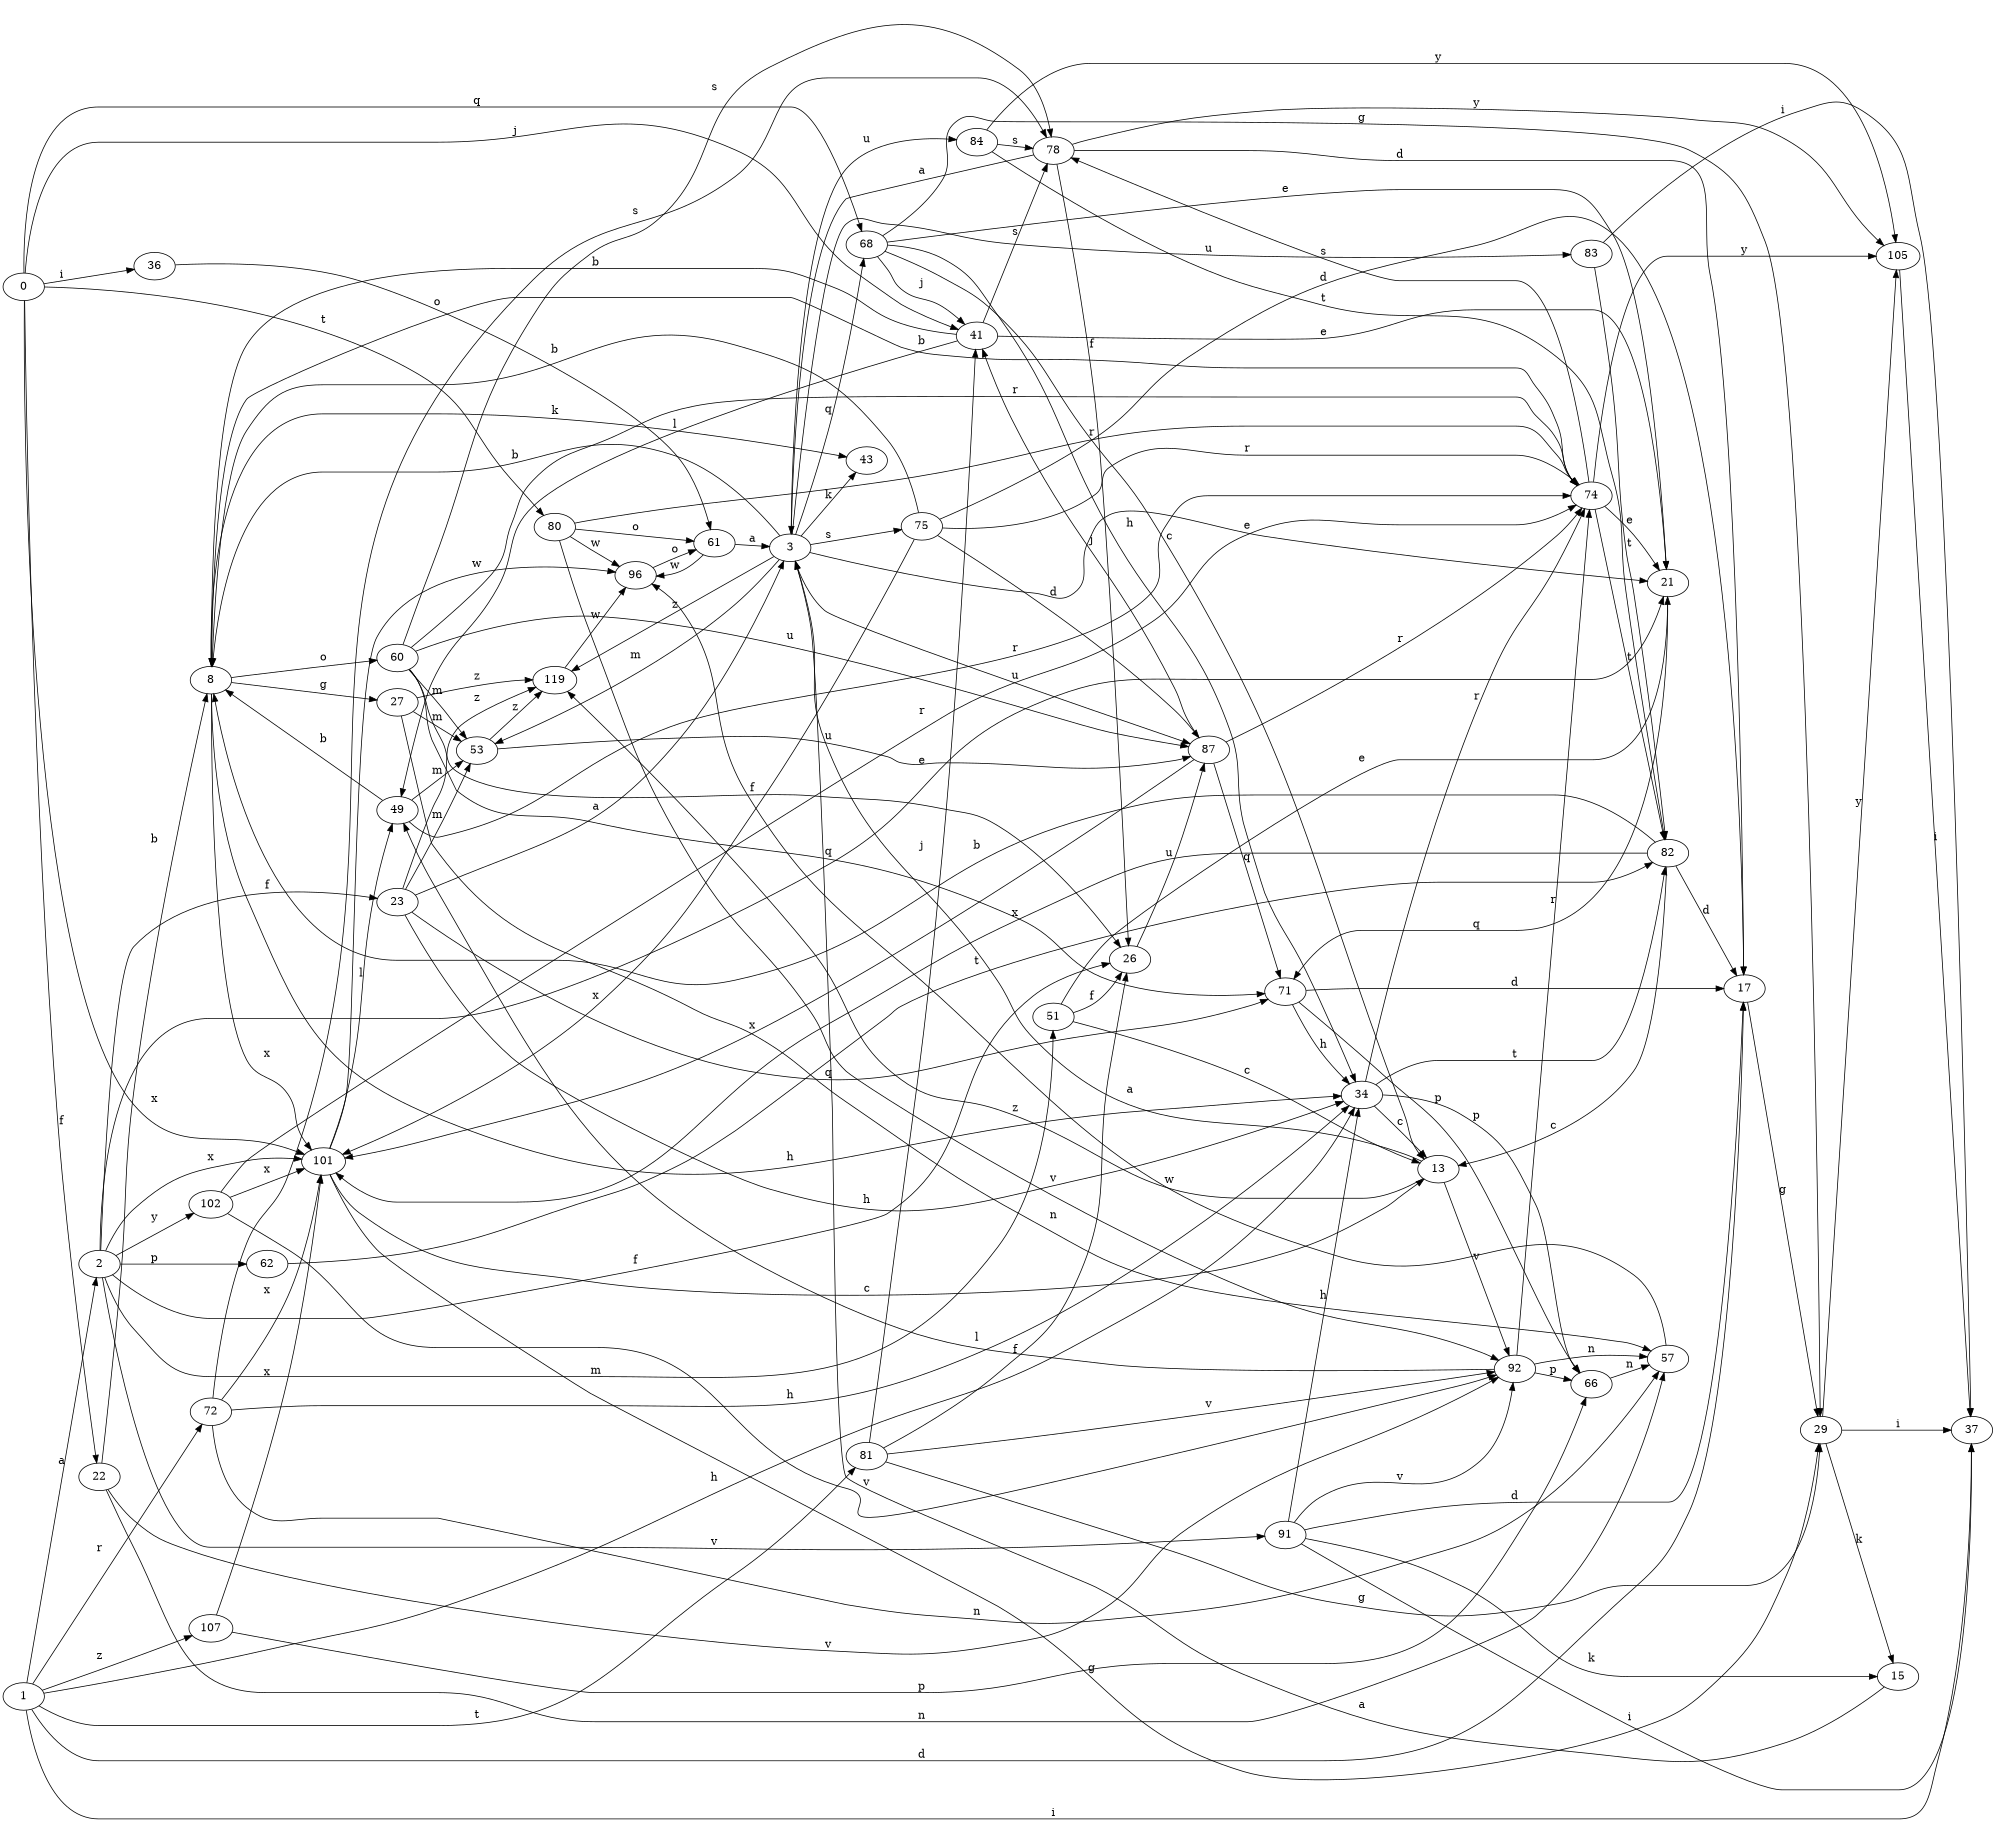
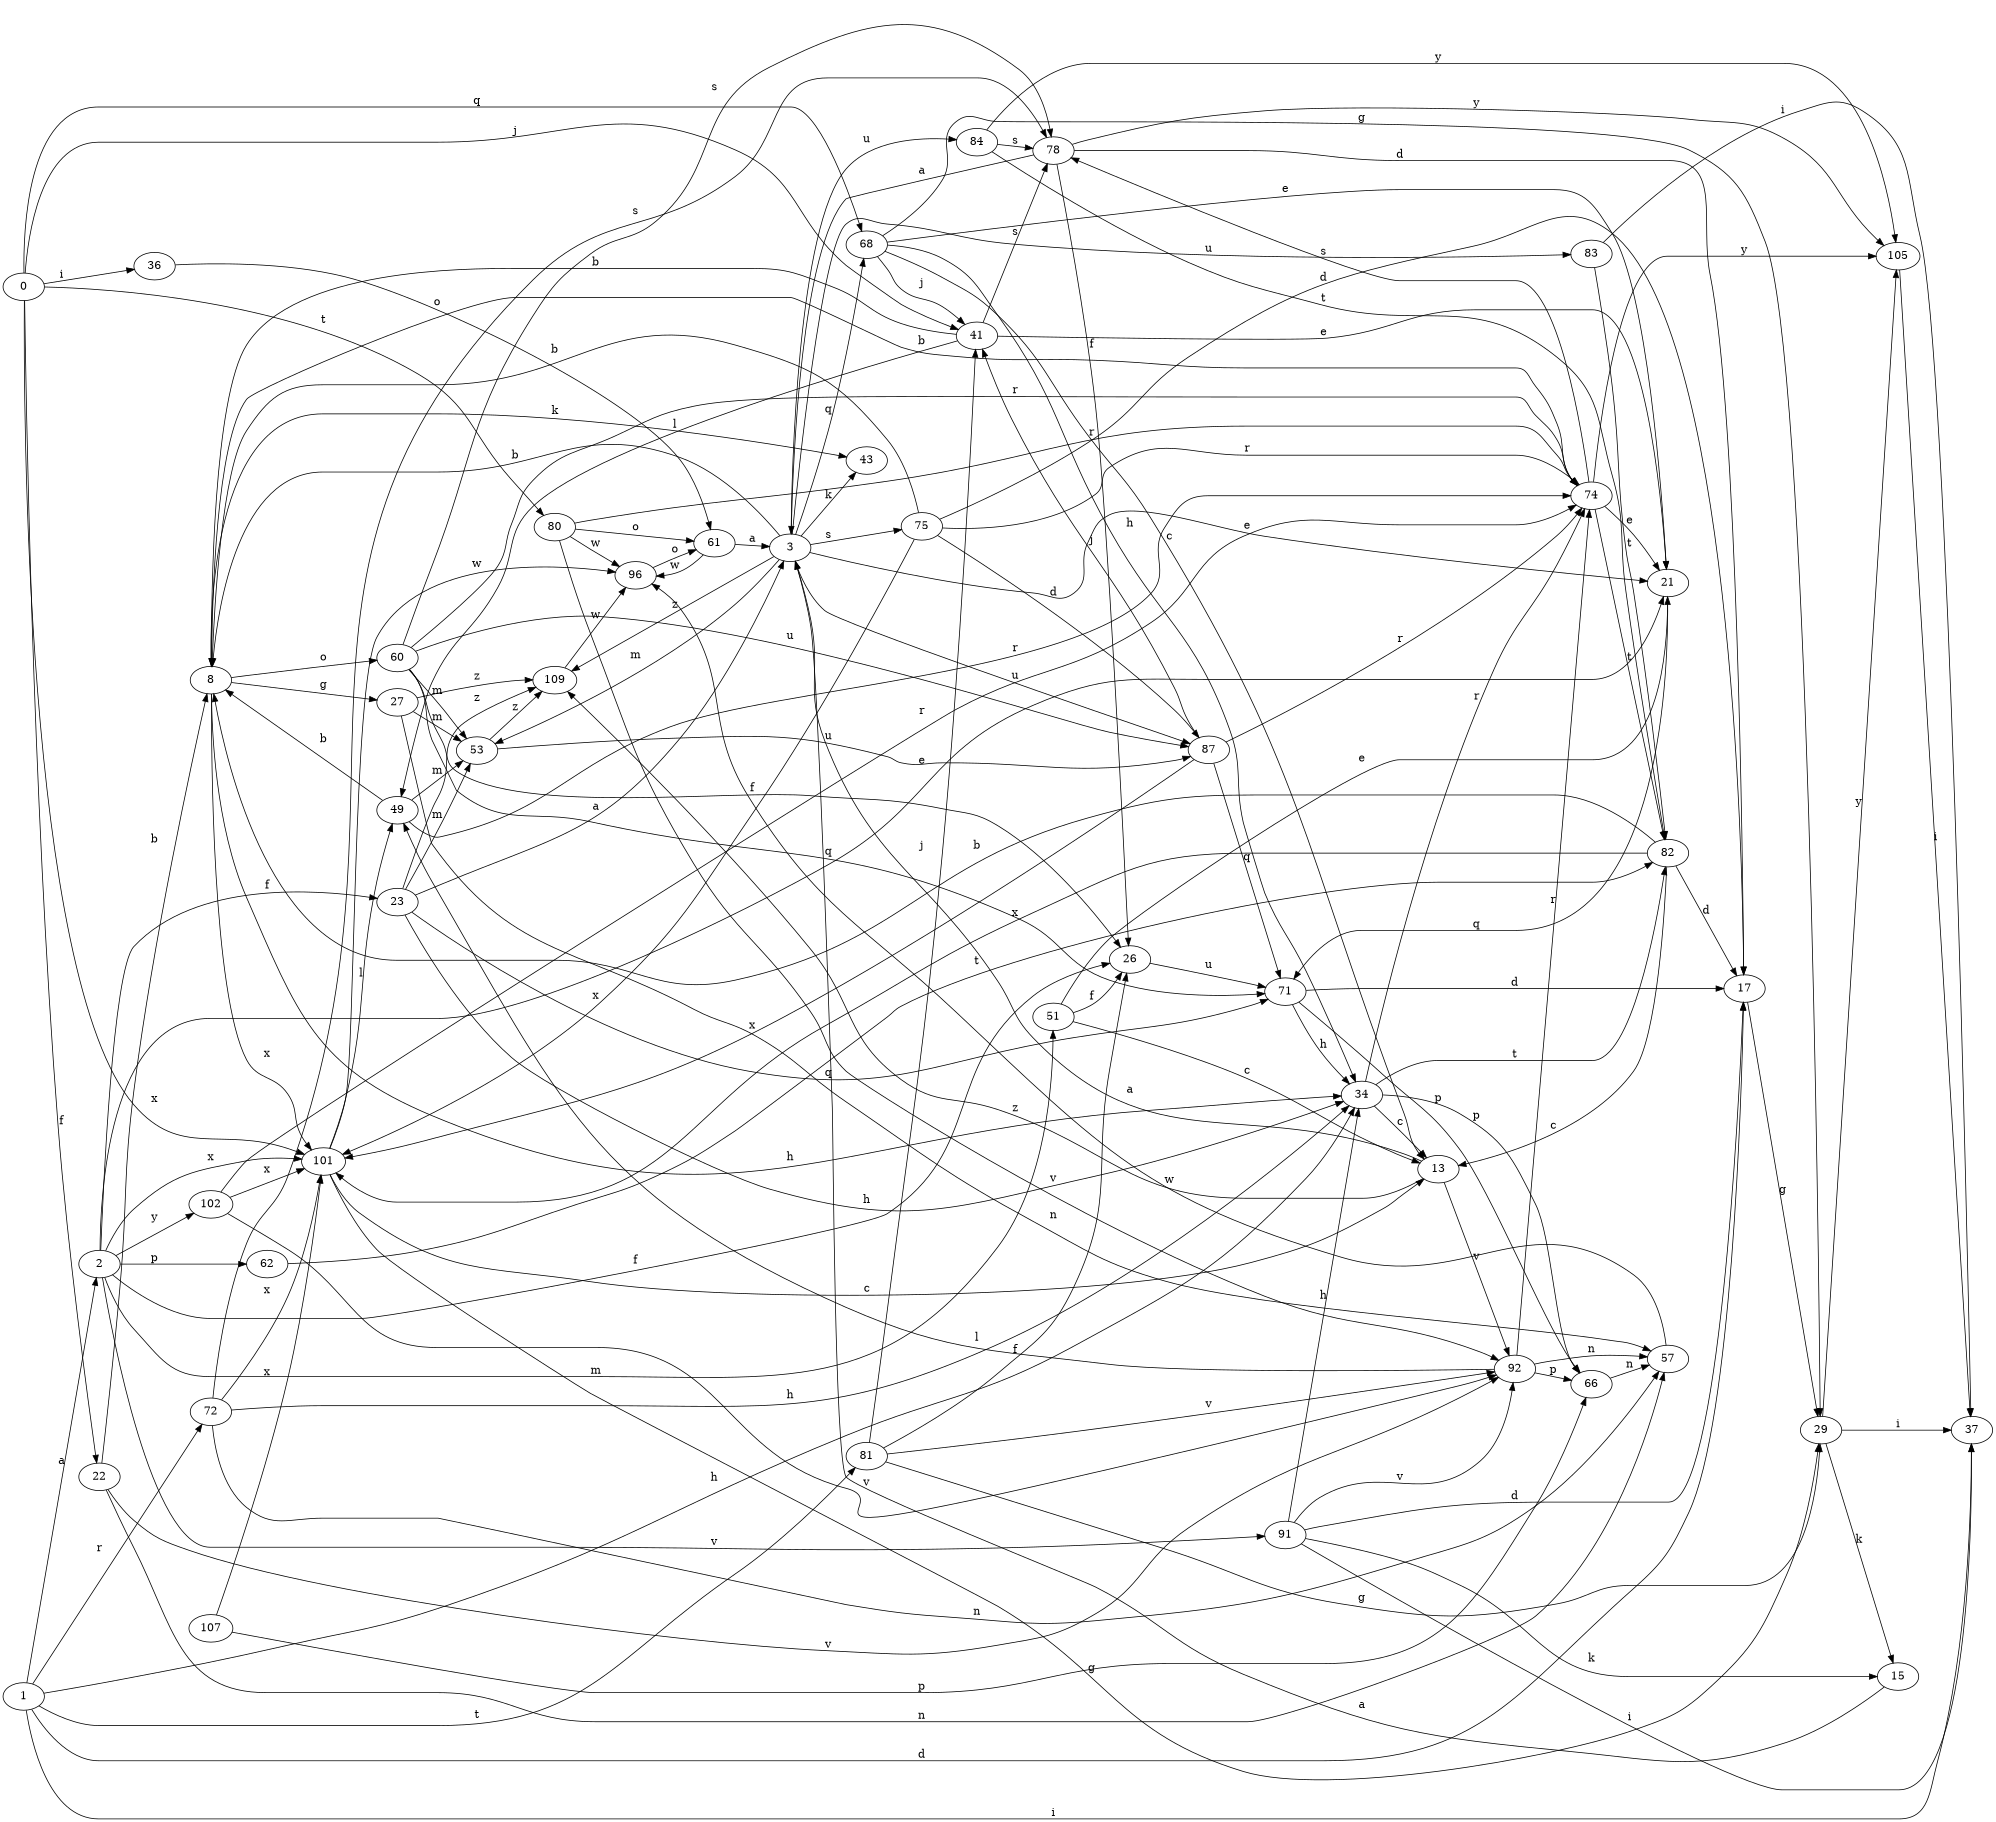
node "119": label "119" -> "109"
edge "26" -> "87": now "26" -> "71"
edge "1" -> "107": removed, label "z"
